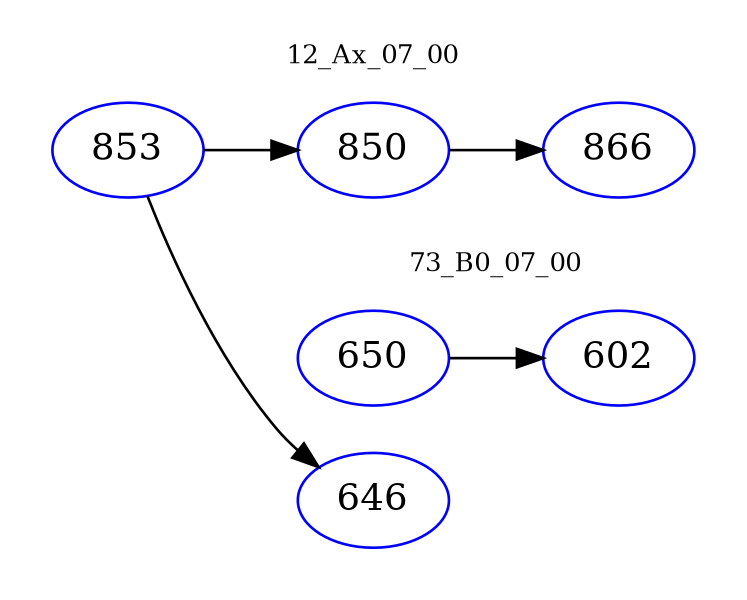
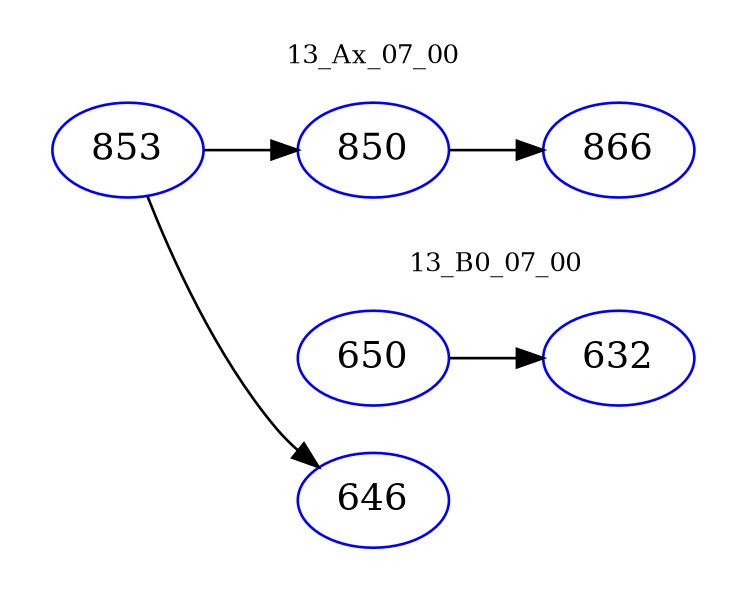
cluster "12_Ax_07_00": label "12_Ax_07_00" -> "13_Ax_07_00"
cluster "73_B0_07_00": label "73_B0_07_00" -> "13_B0_07_00"
node "602": label "602" -> "632"
